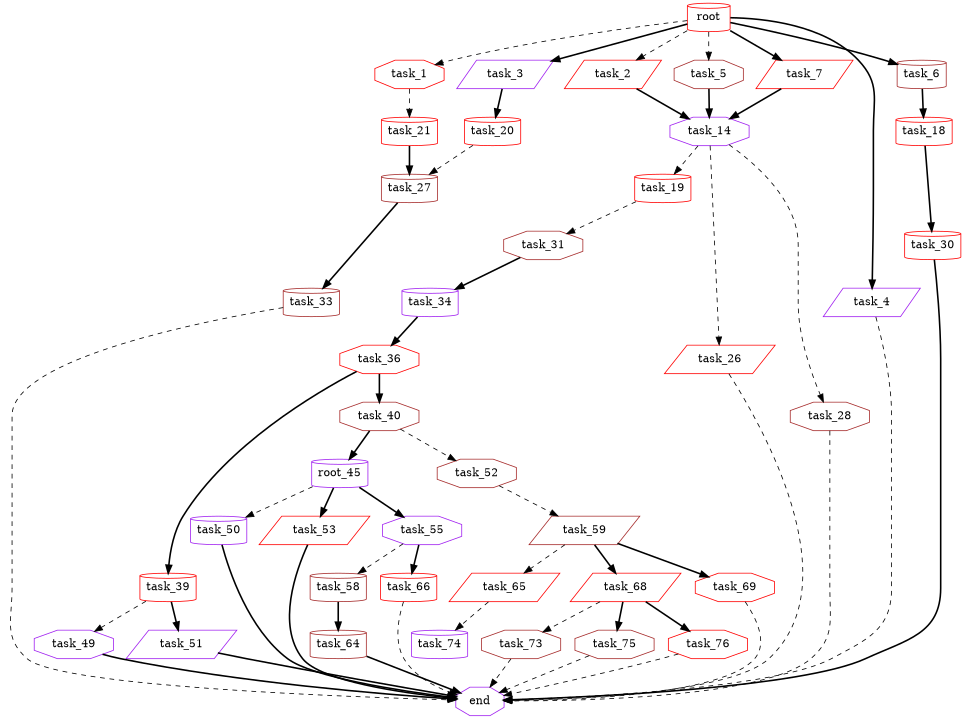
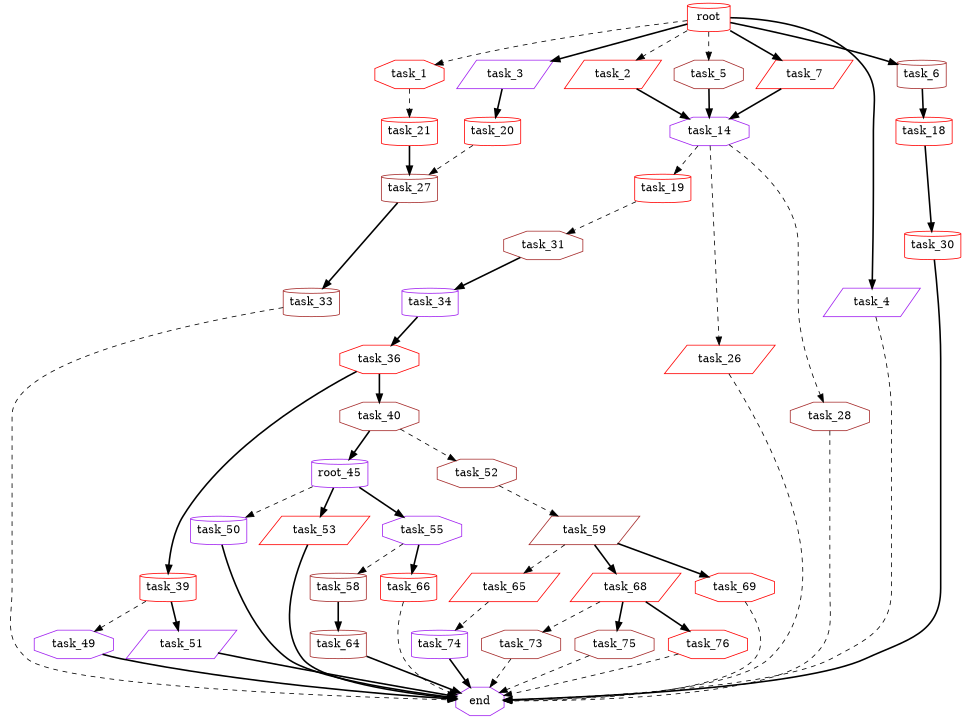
edge "task_74" -> "end": added
